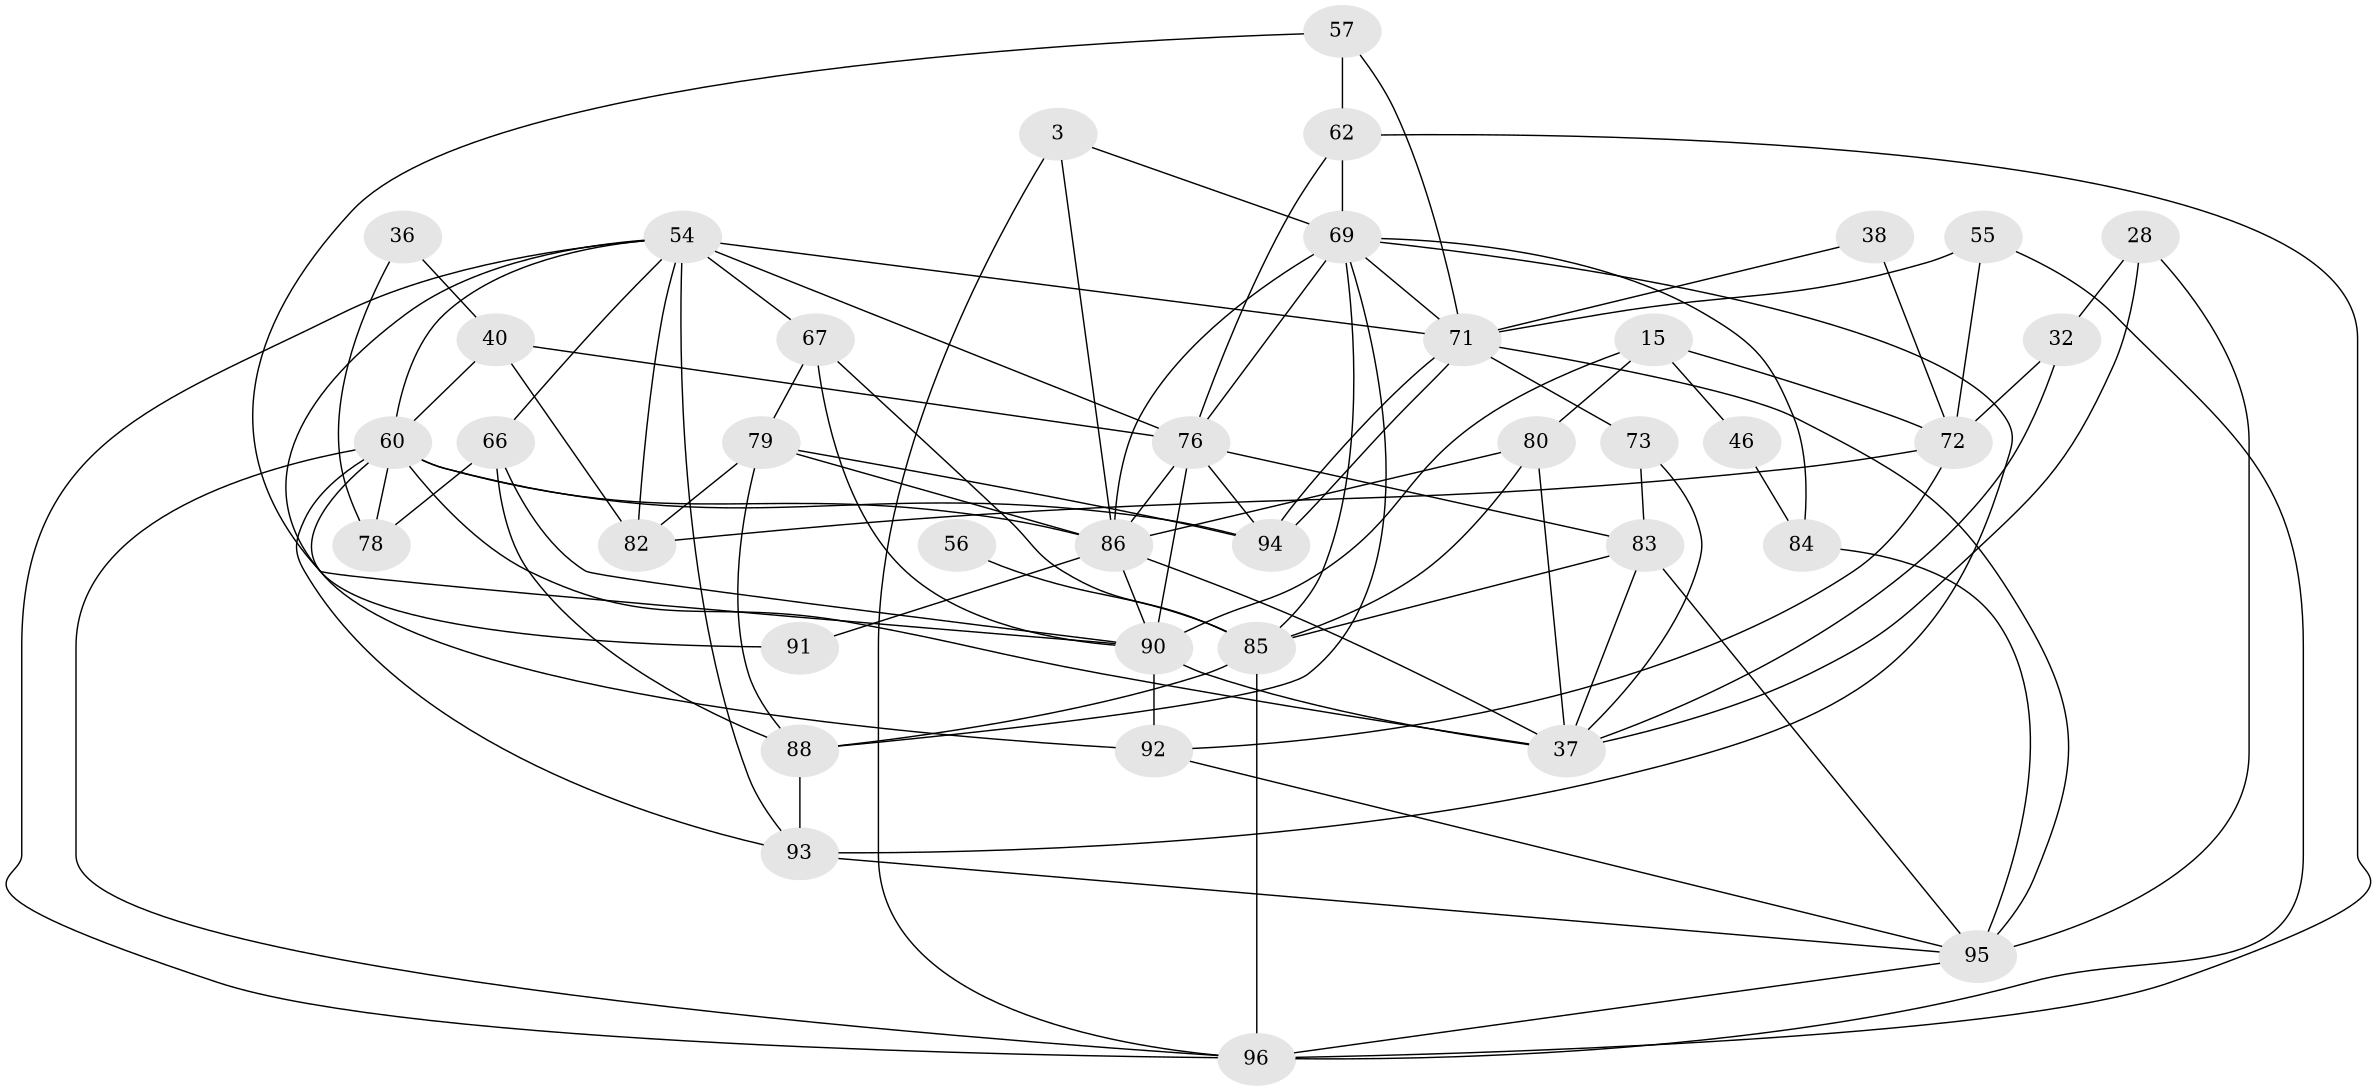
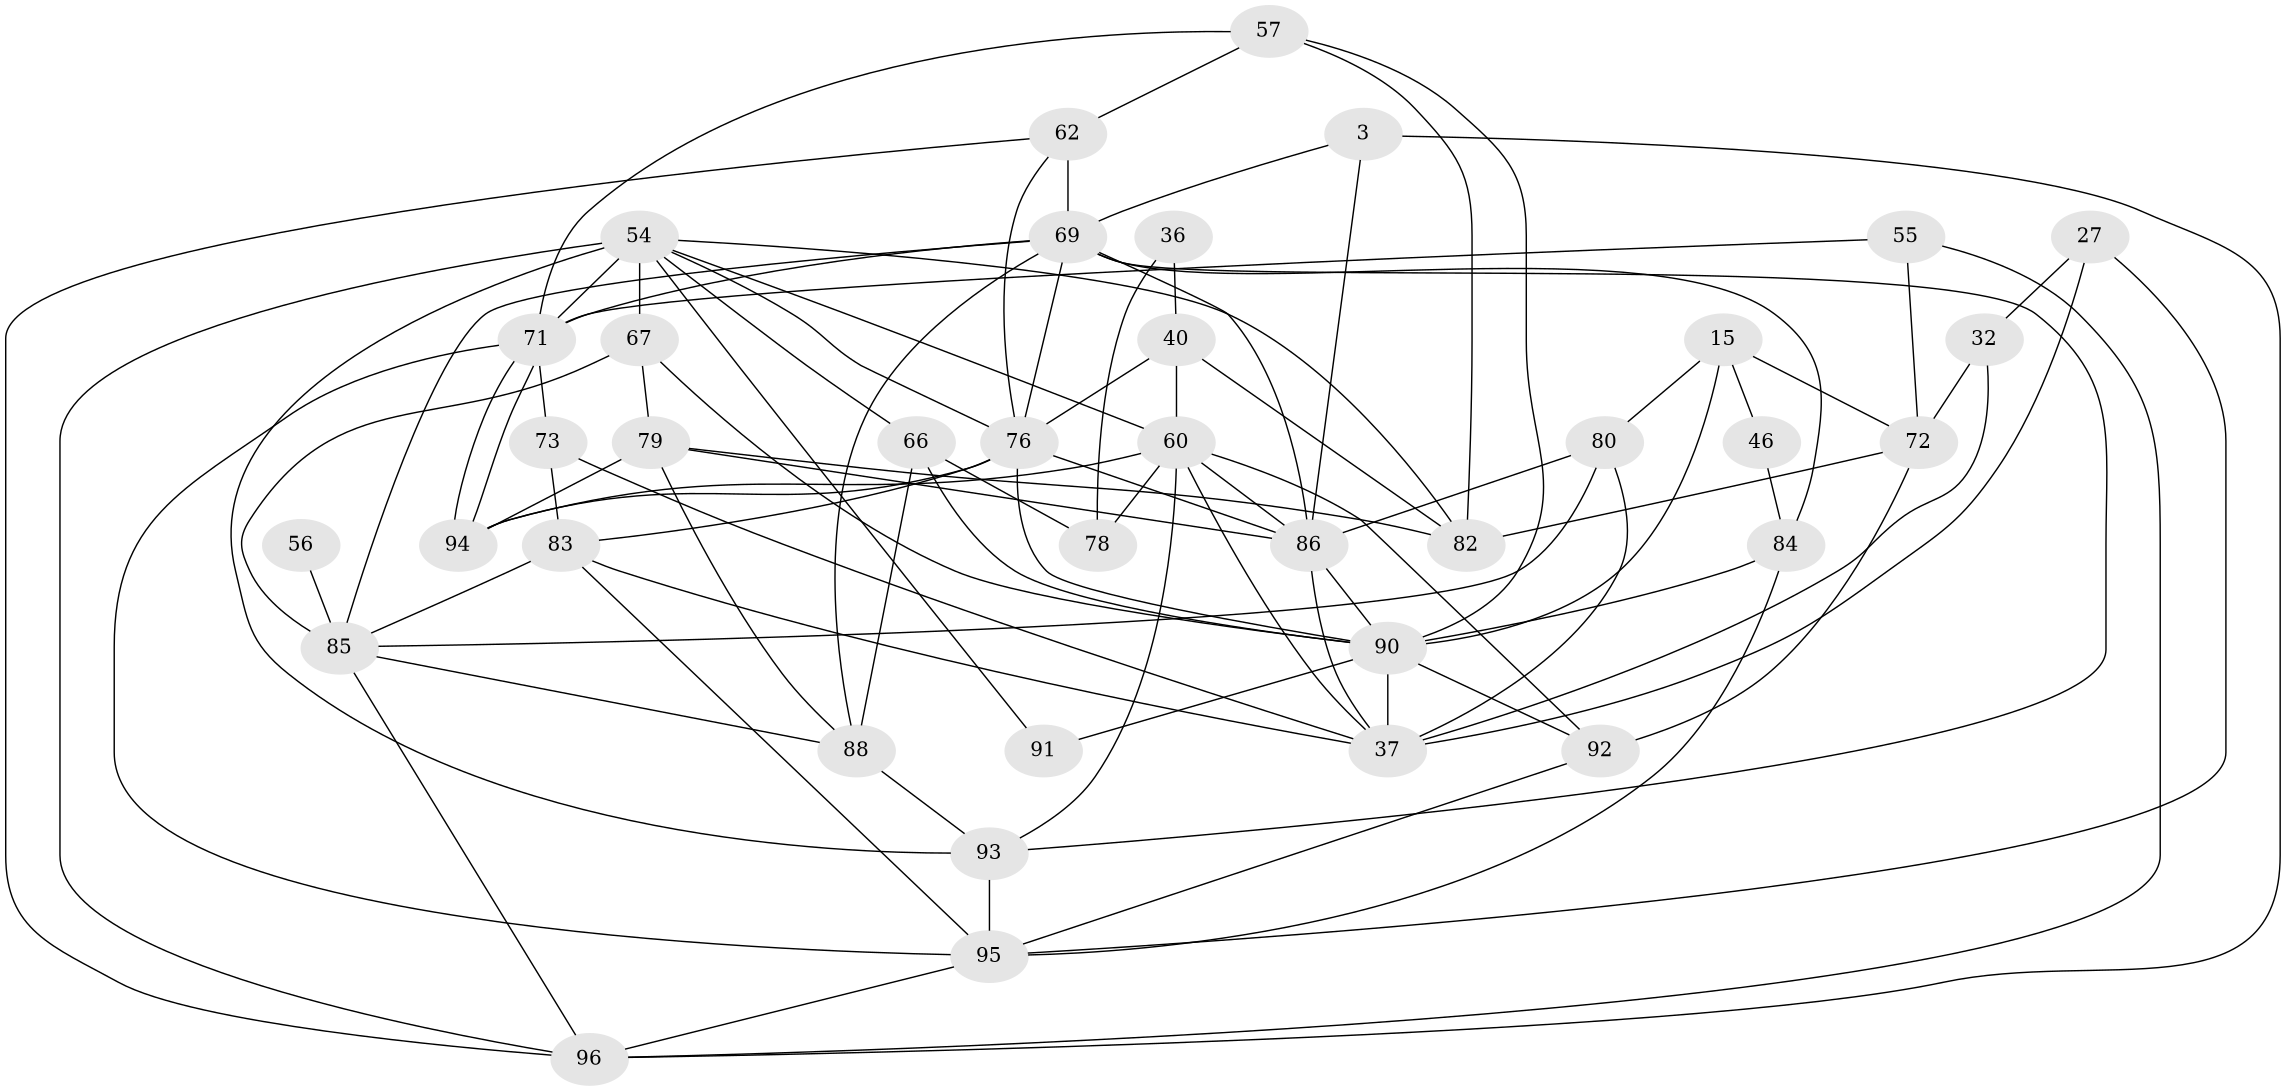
node "38": removed
node "28": label "28" -> "27"
edge "57" -- "82": added
edge "86" -- "91": now "90" -- "91"
edge "84" -- "90": added
edge "60" -- "96": removed
